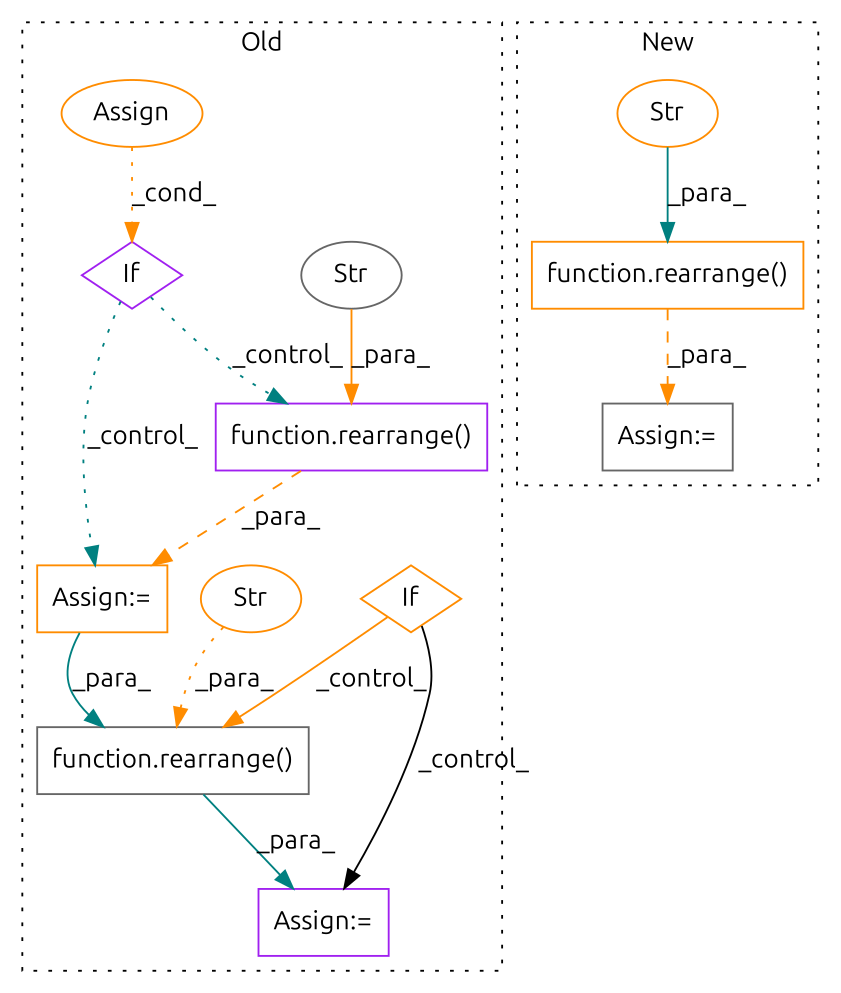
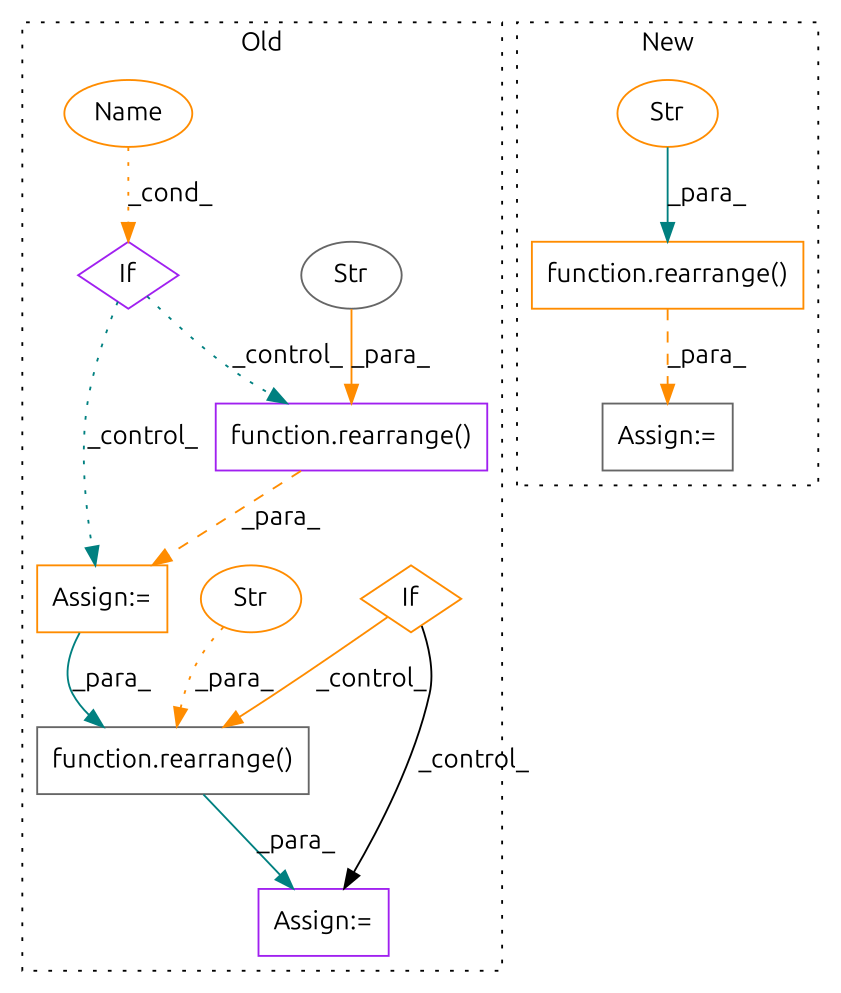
node "Assign": label "Assign" -> "Name"
